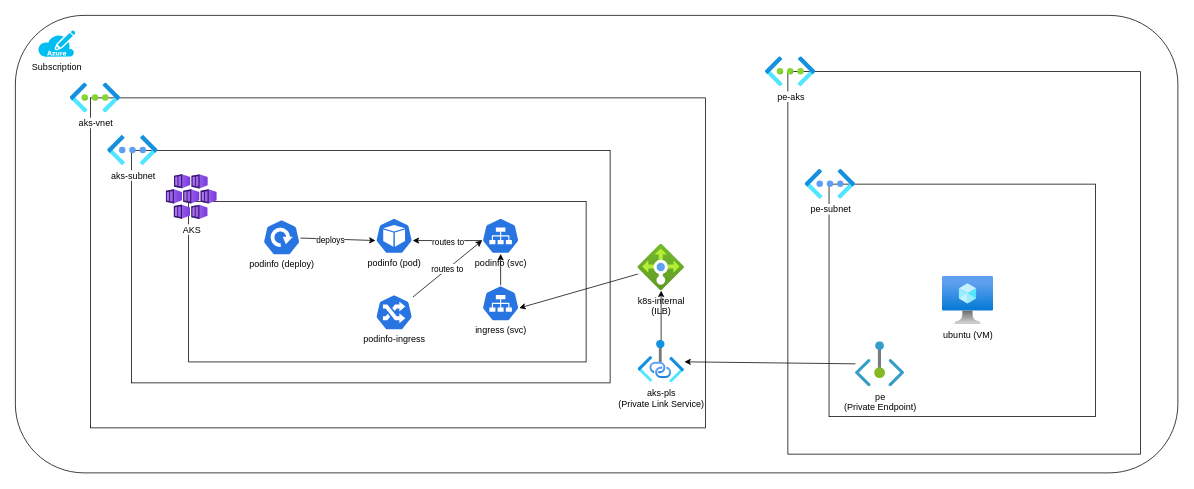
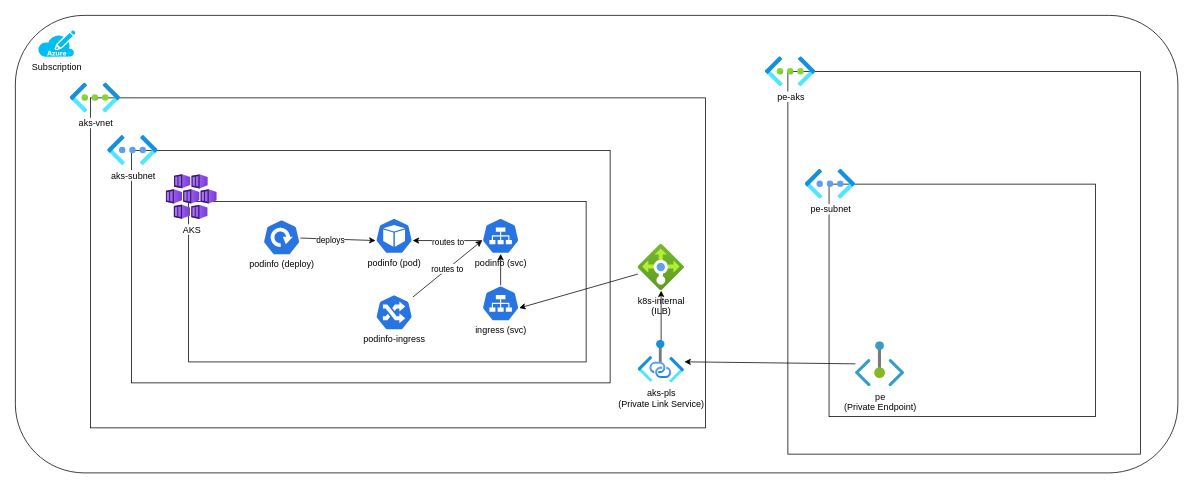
node "ubuntu (VM)": removed
